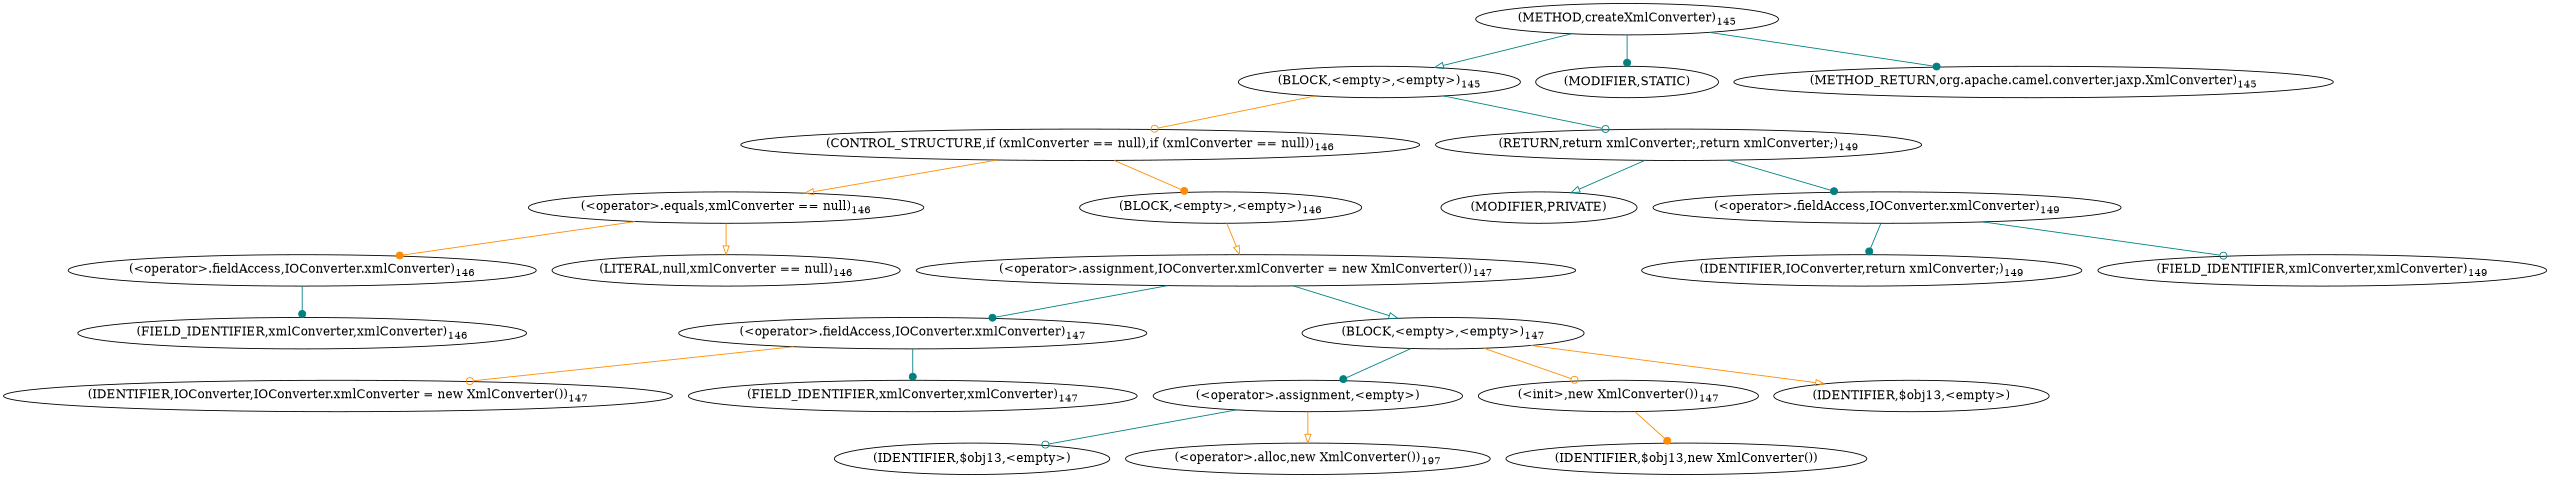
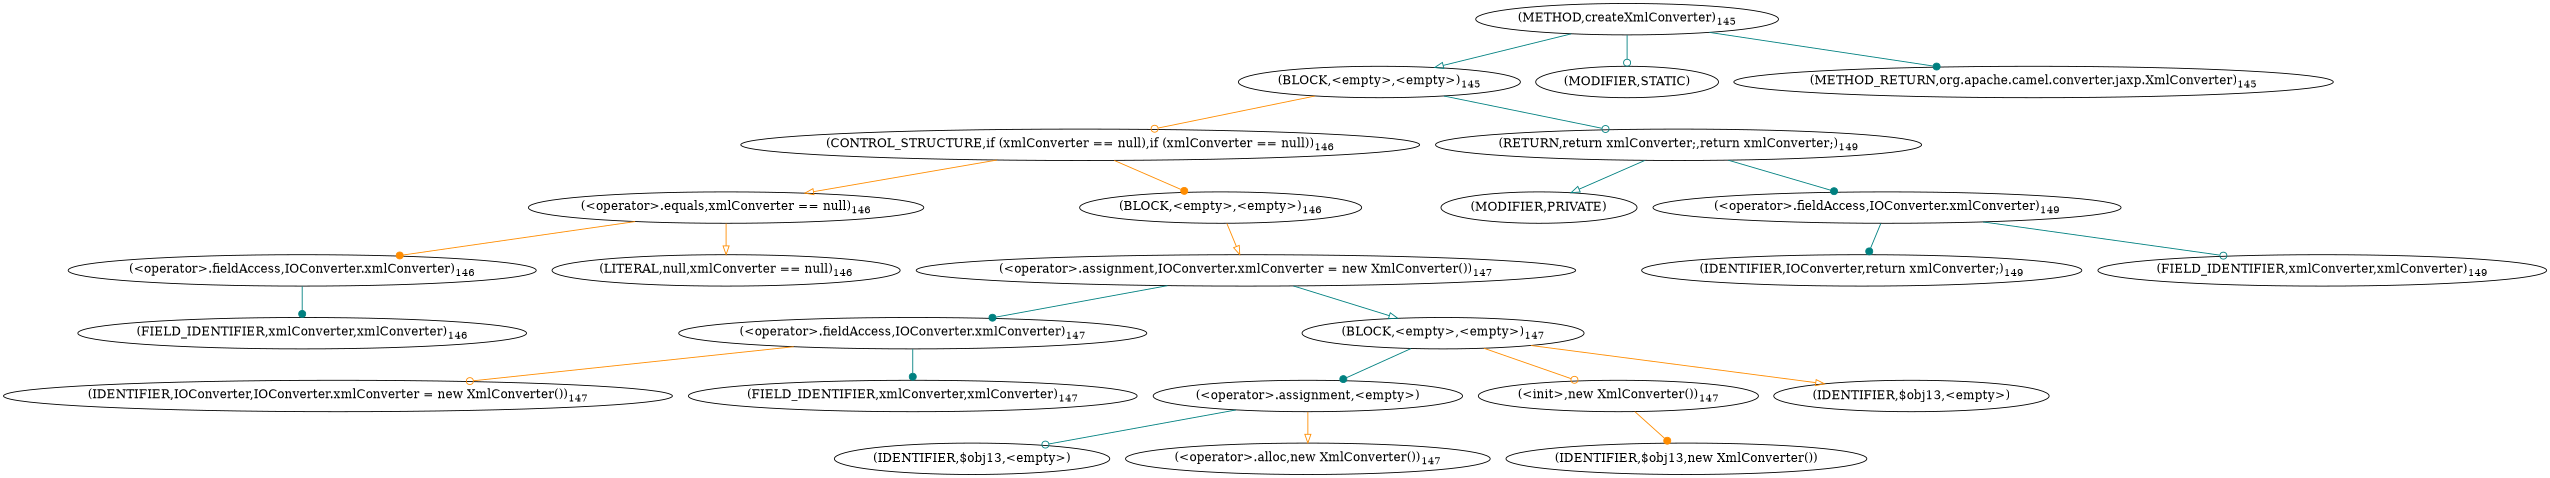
edge "(METHOD,createXmlConverter)" -> "(MODIFIER,STATIC)": arrowhead dot -> odot
node "(<operator>.alloc,new XmlConverter())": text "197" -> "147"
